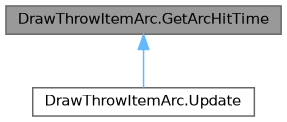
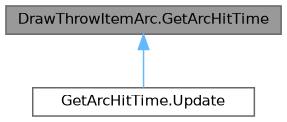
node "DrawThrowItemArc.Update": label "DrawThrowItemArc.Update" -> "GetArcHitTime.Update"
